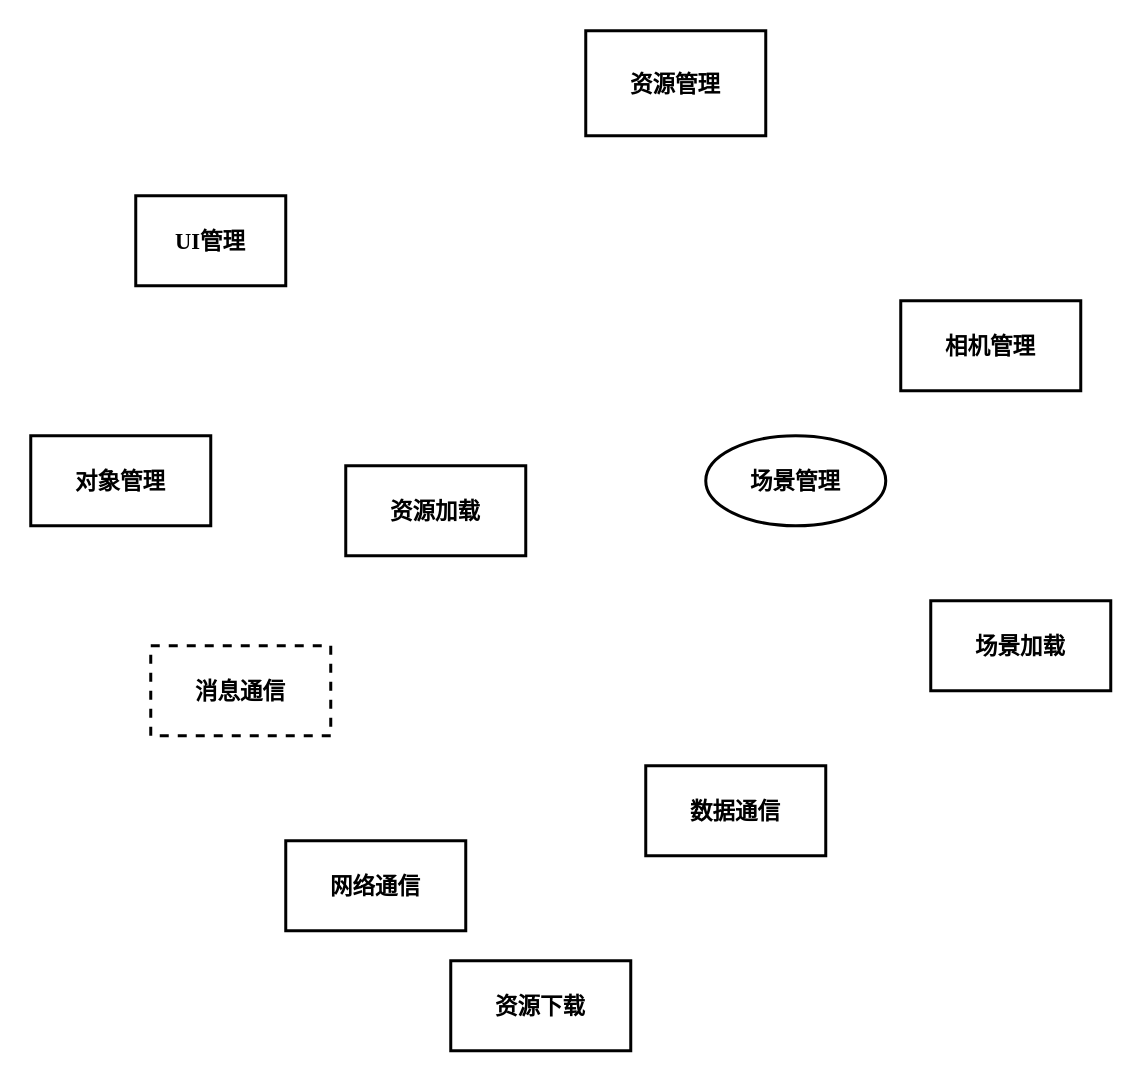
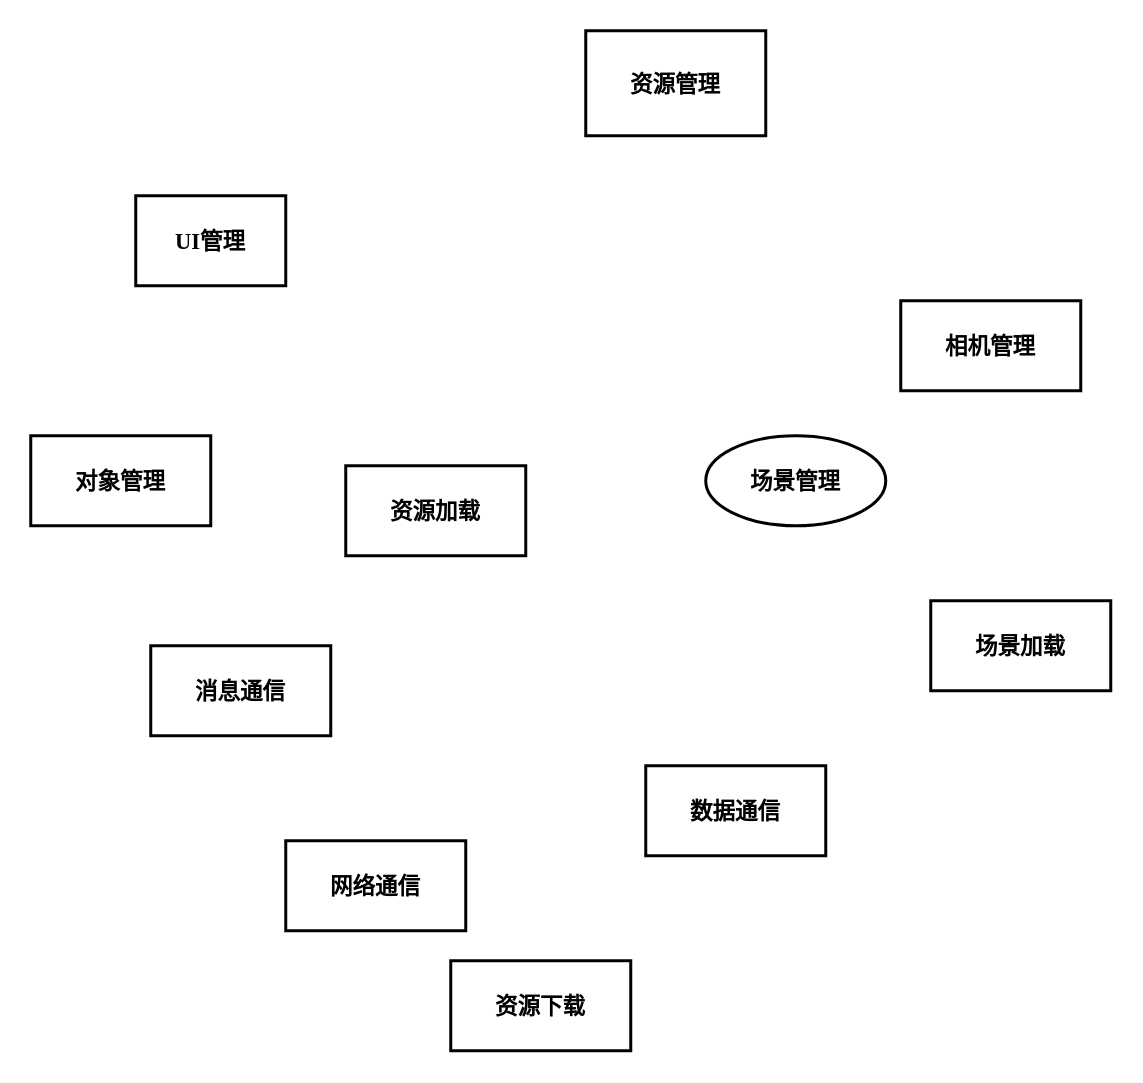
node "消息通信": style dashed -> solid
